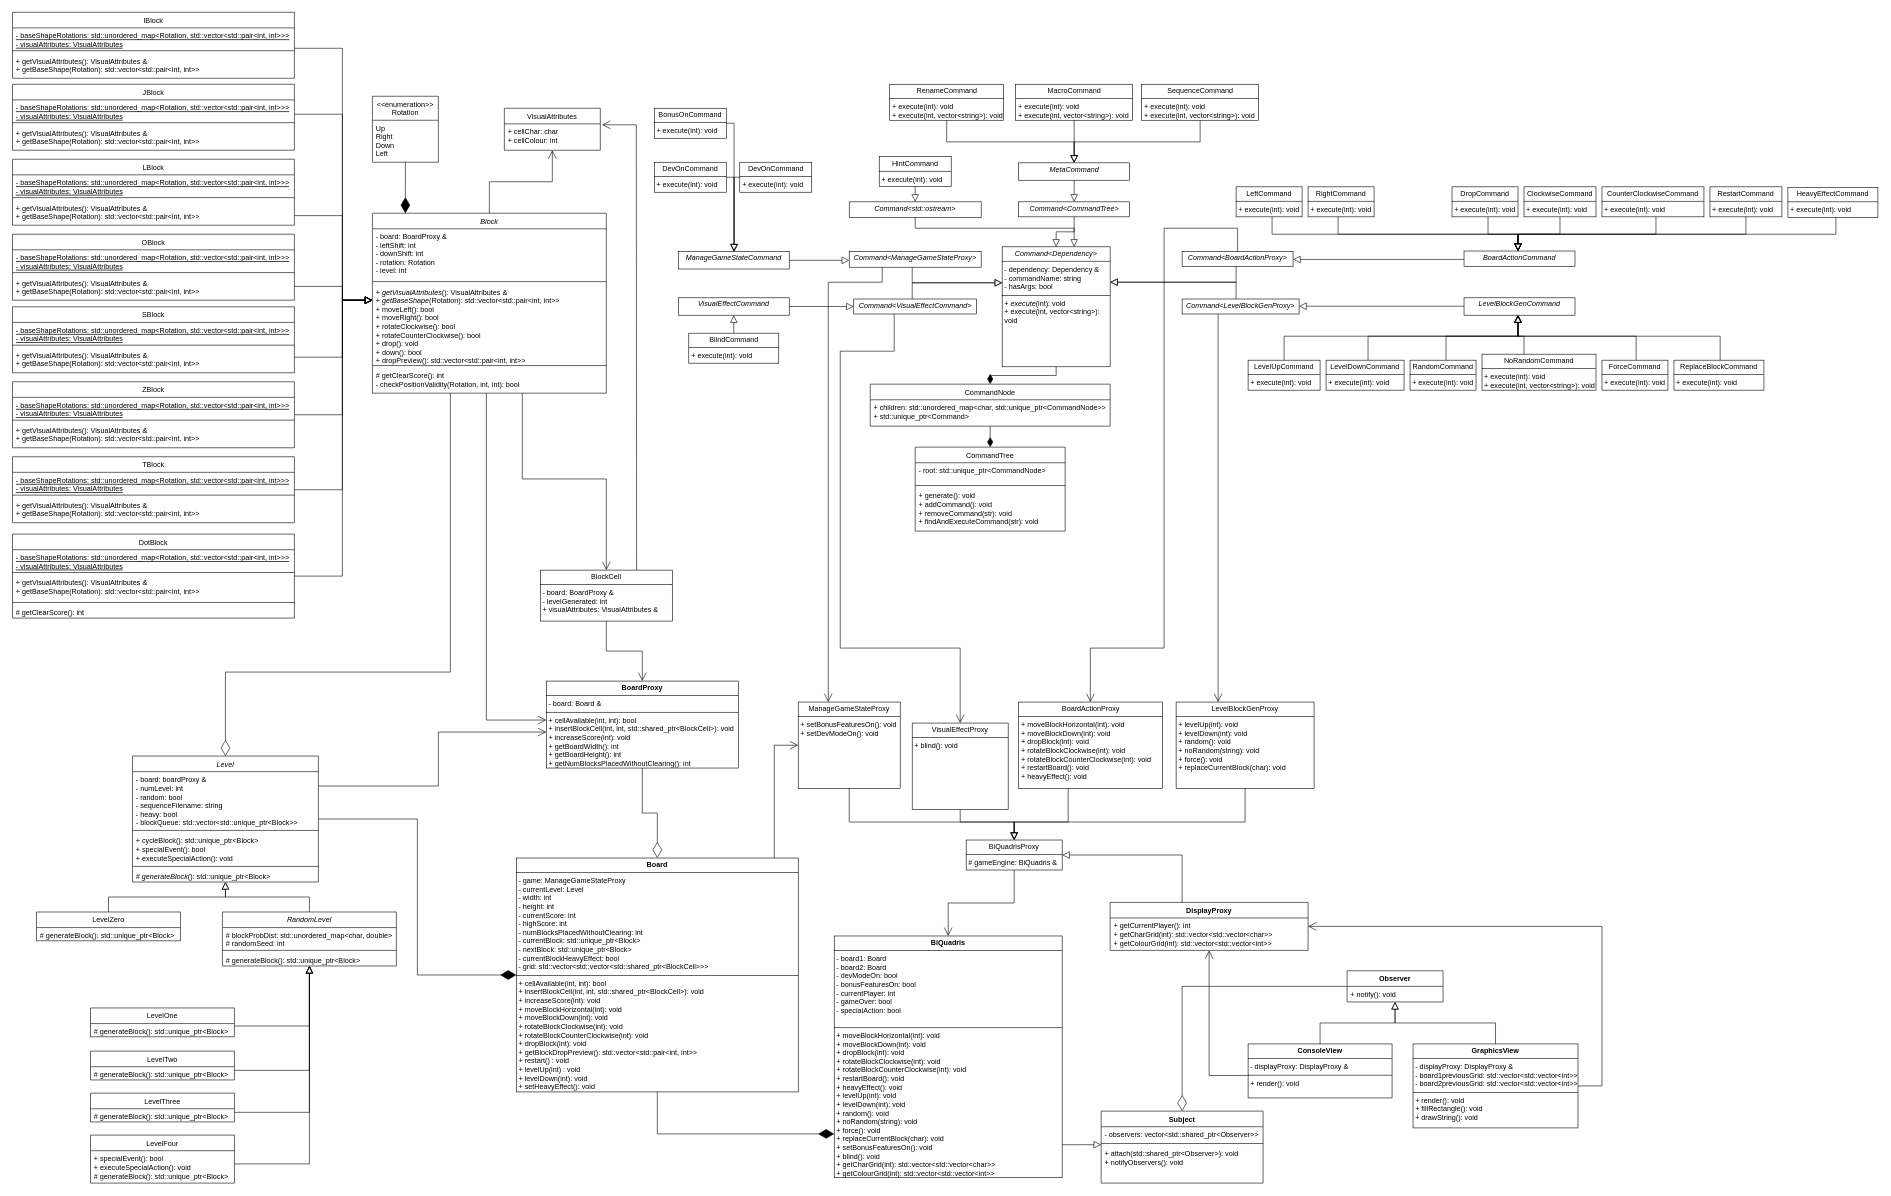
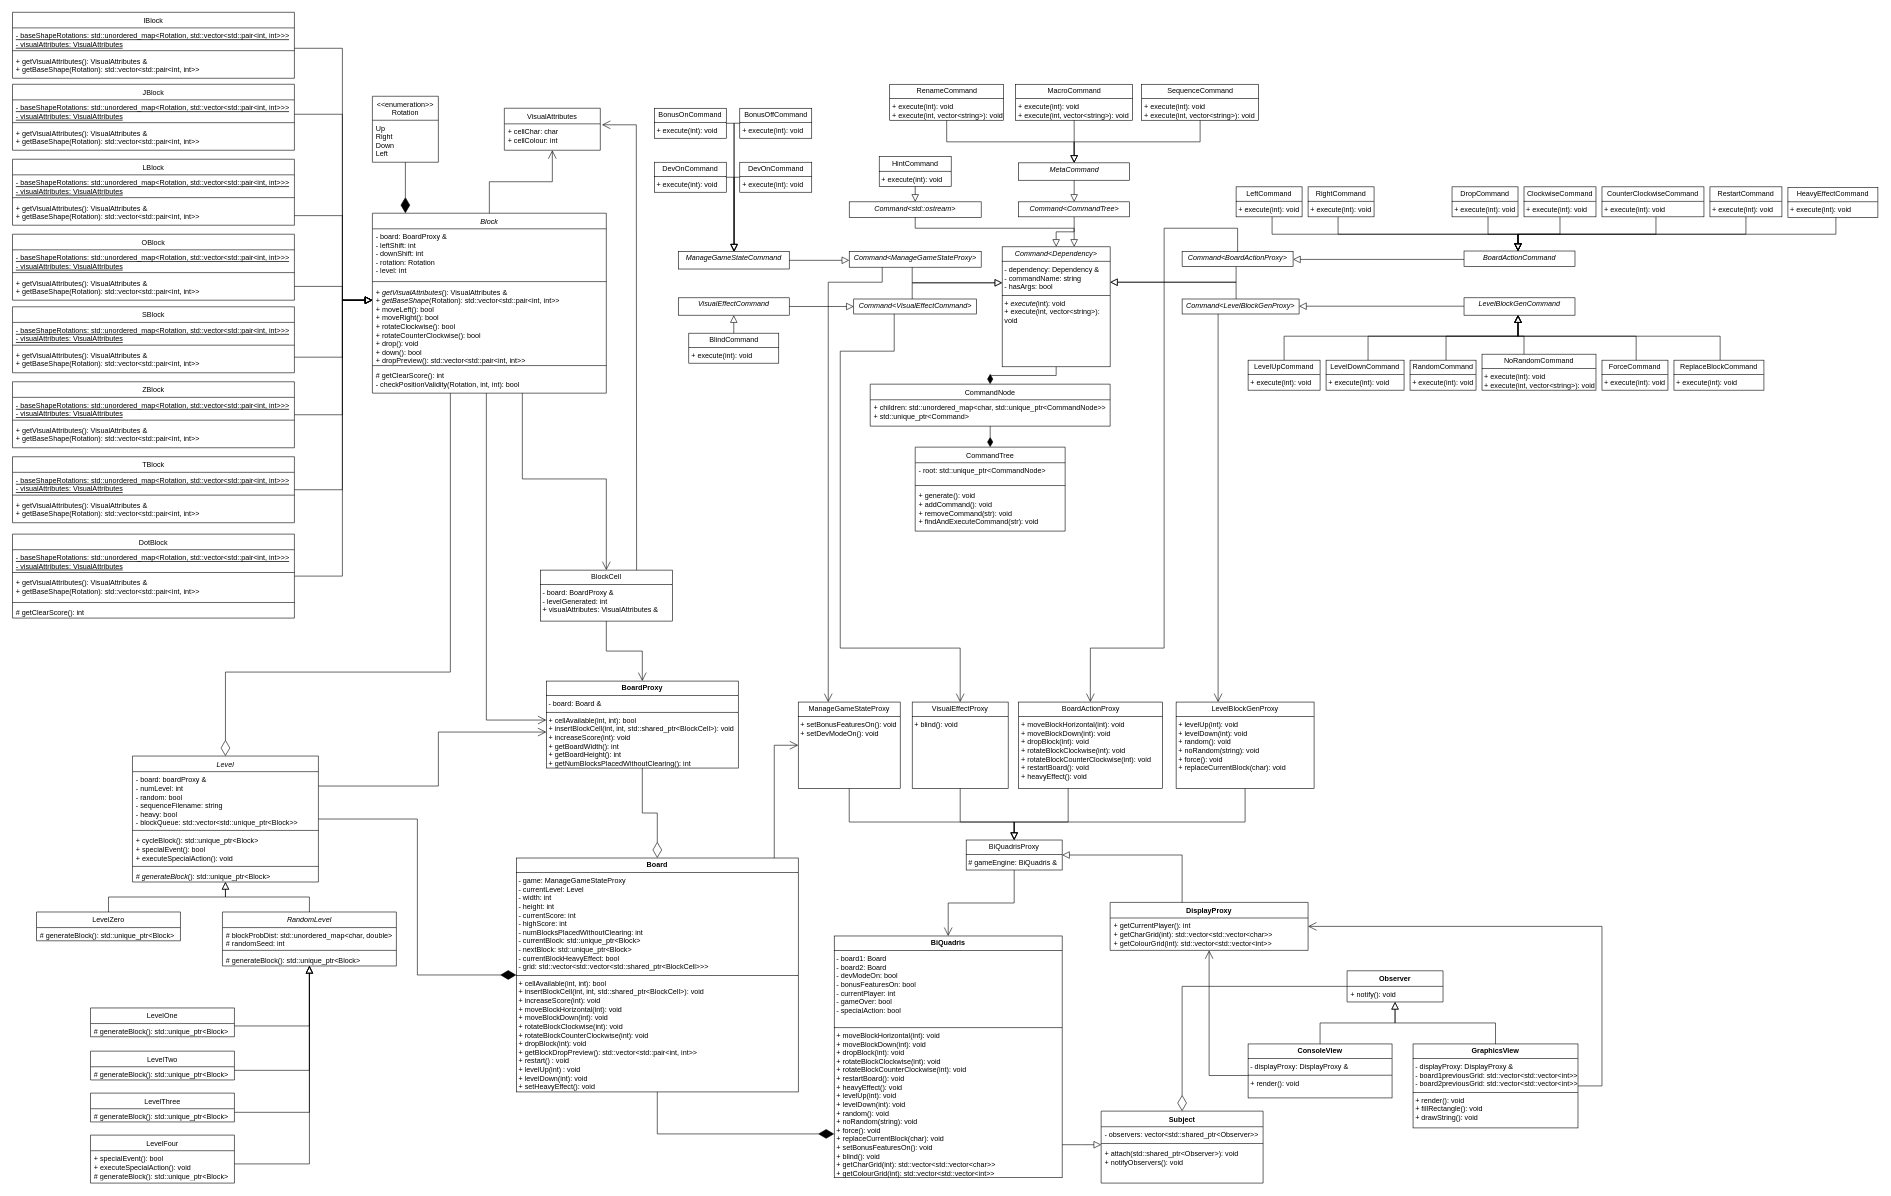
edge "BonusOffCommand + execute(int): void" -> "ManageGameStateCommand": added
node "BonusOffCommand + execute(int): void": added
node "VisualEffectProxy + blind(): void": moved (960, 767) -> (960, 746)
